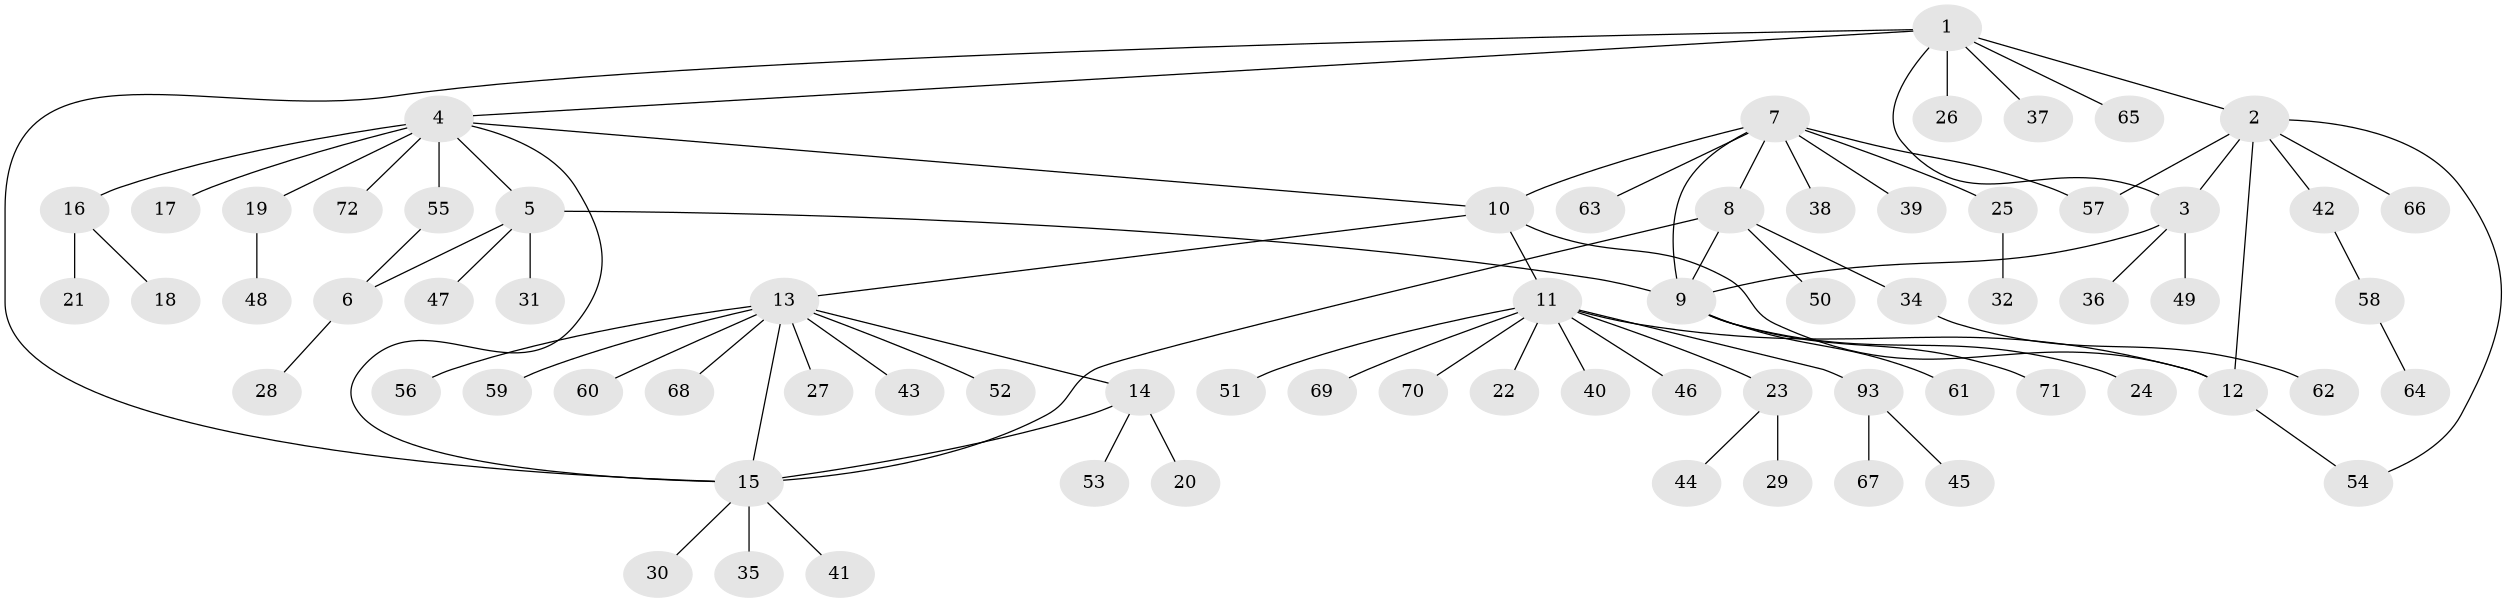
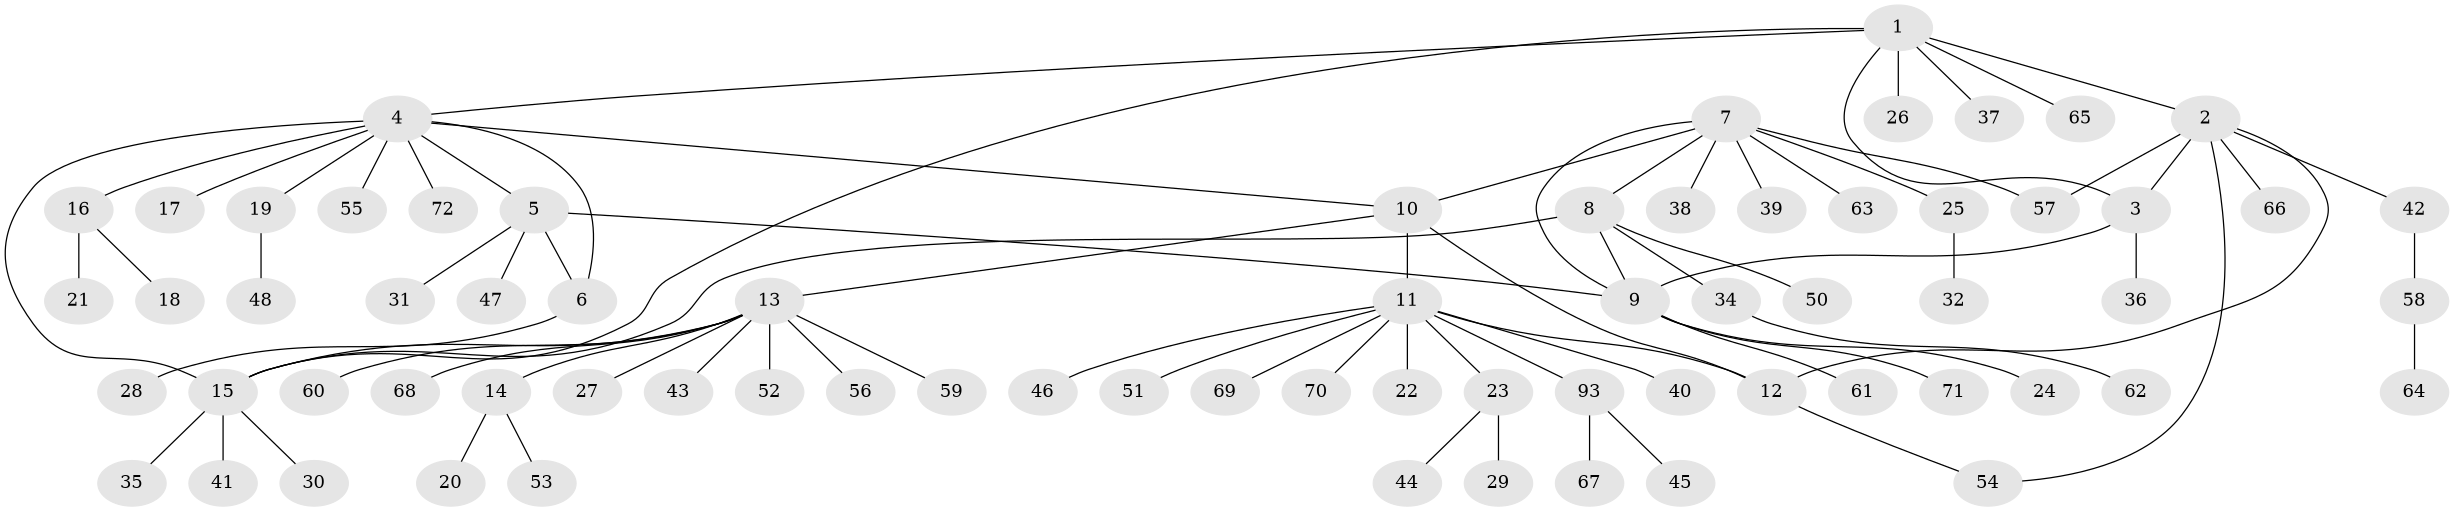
edge "55" -- "6": now "4" -- "6"
node "49": removed
edge "14" -- "15": removed
